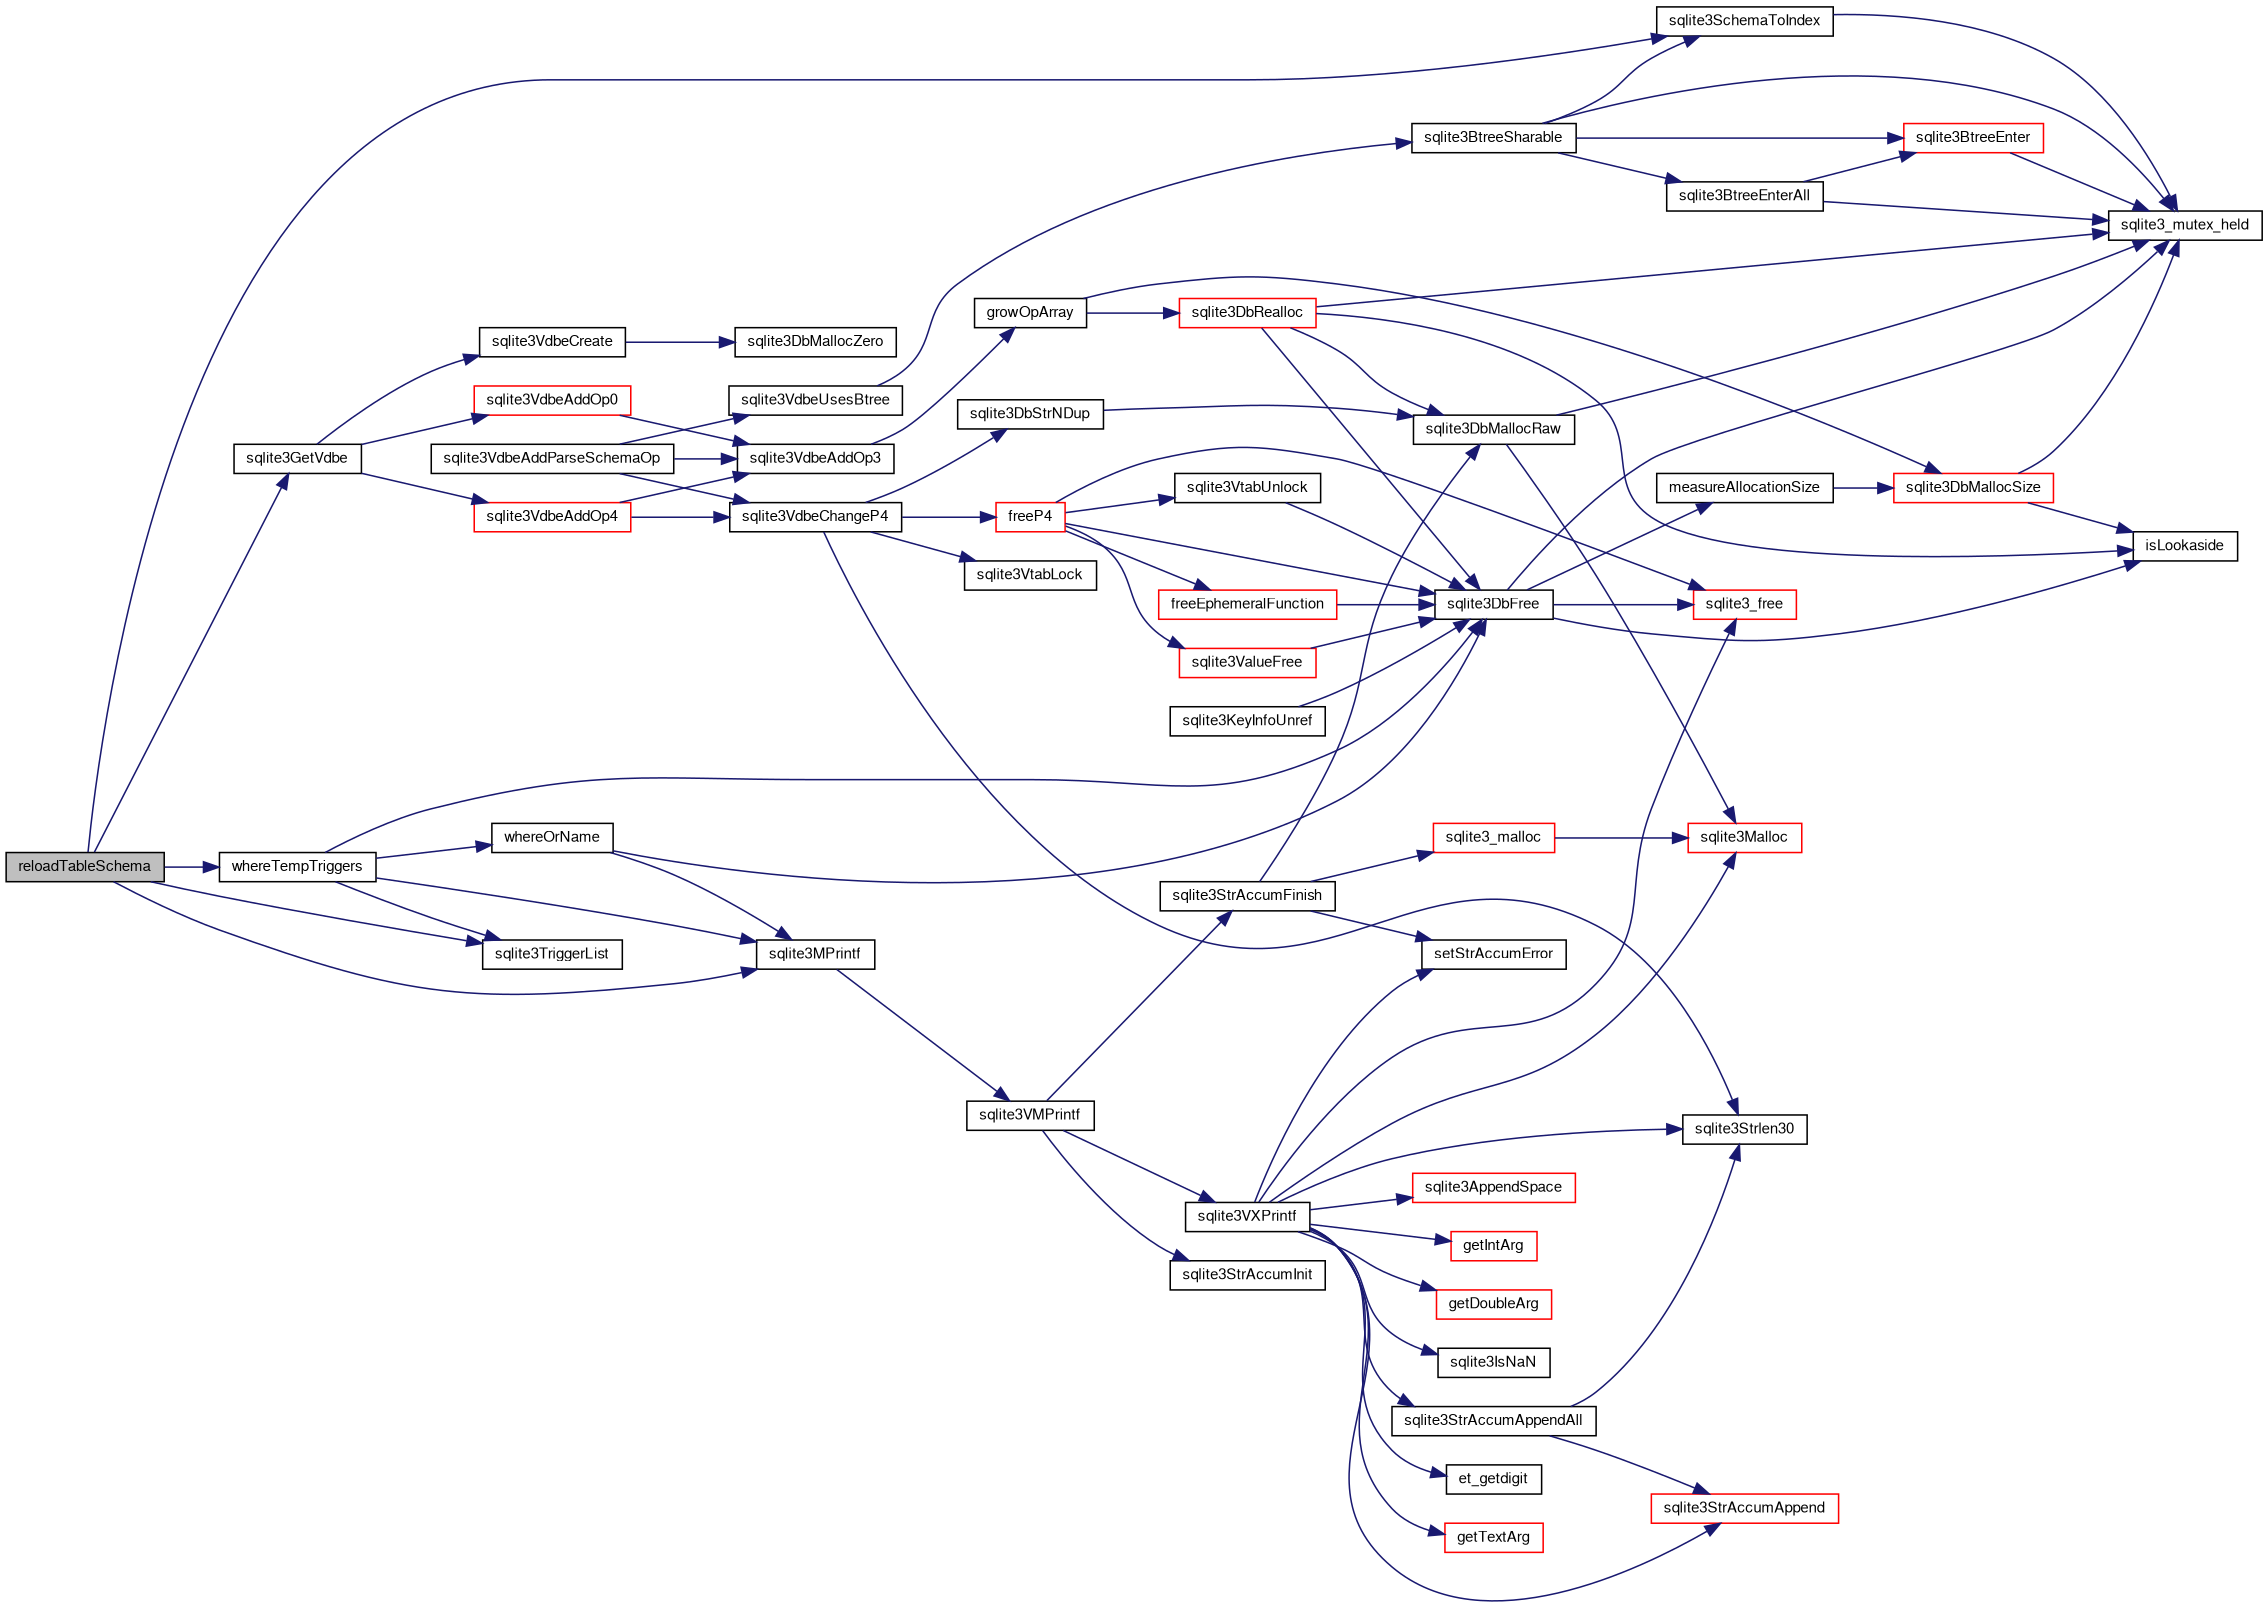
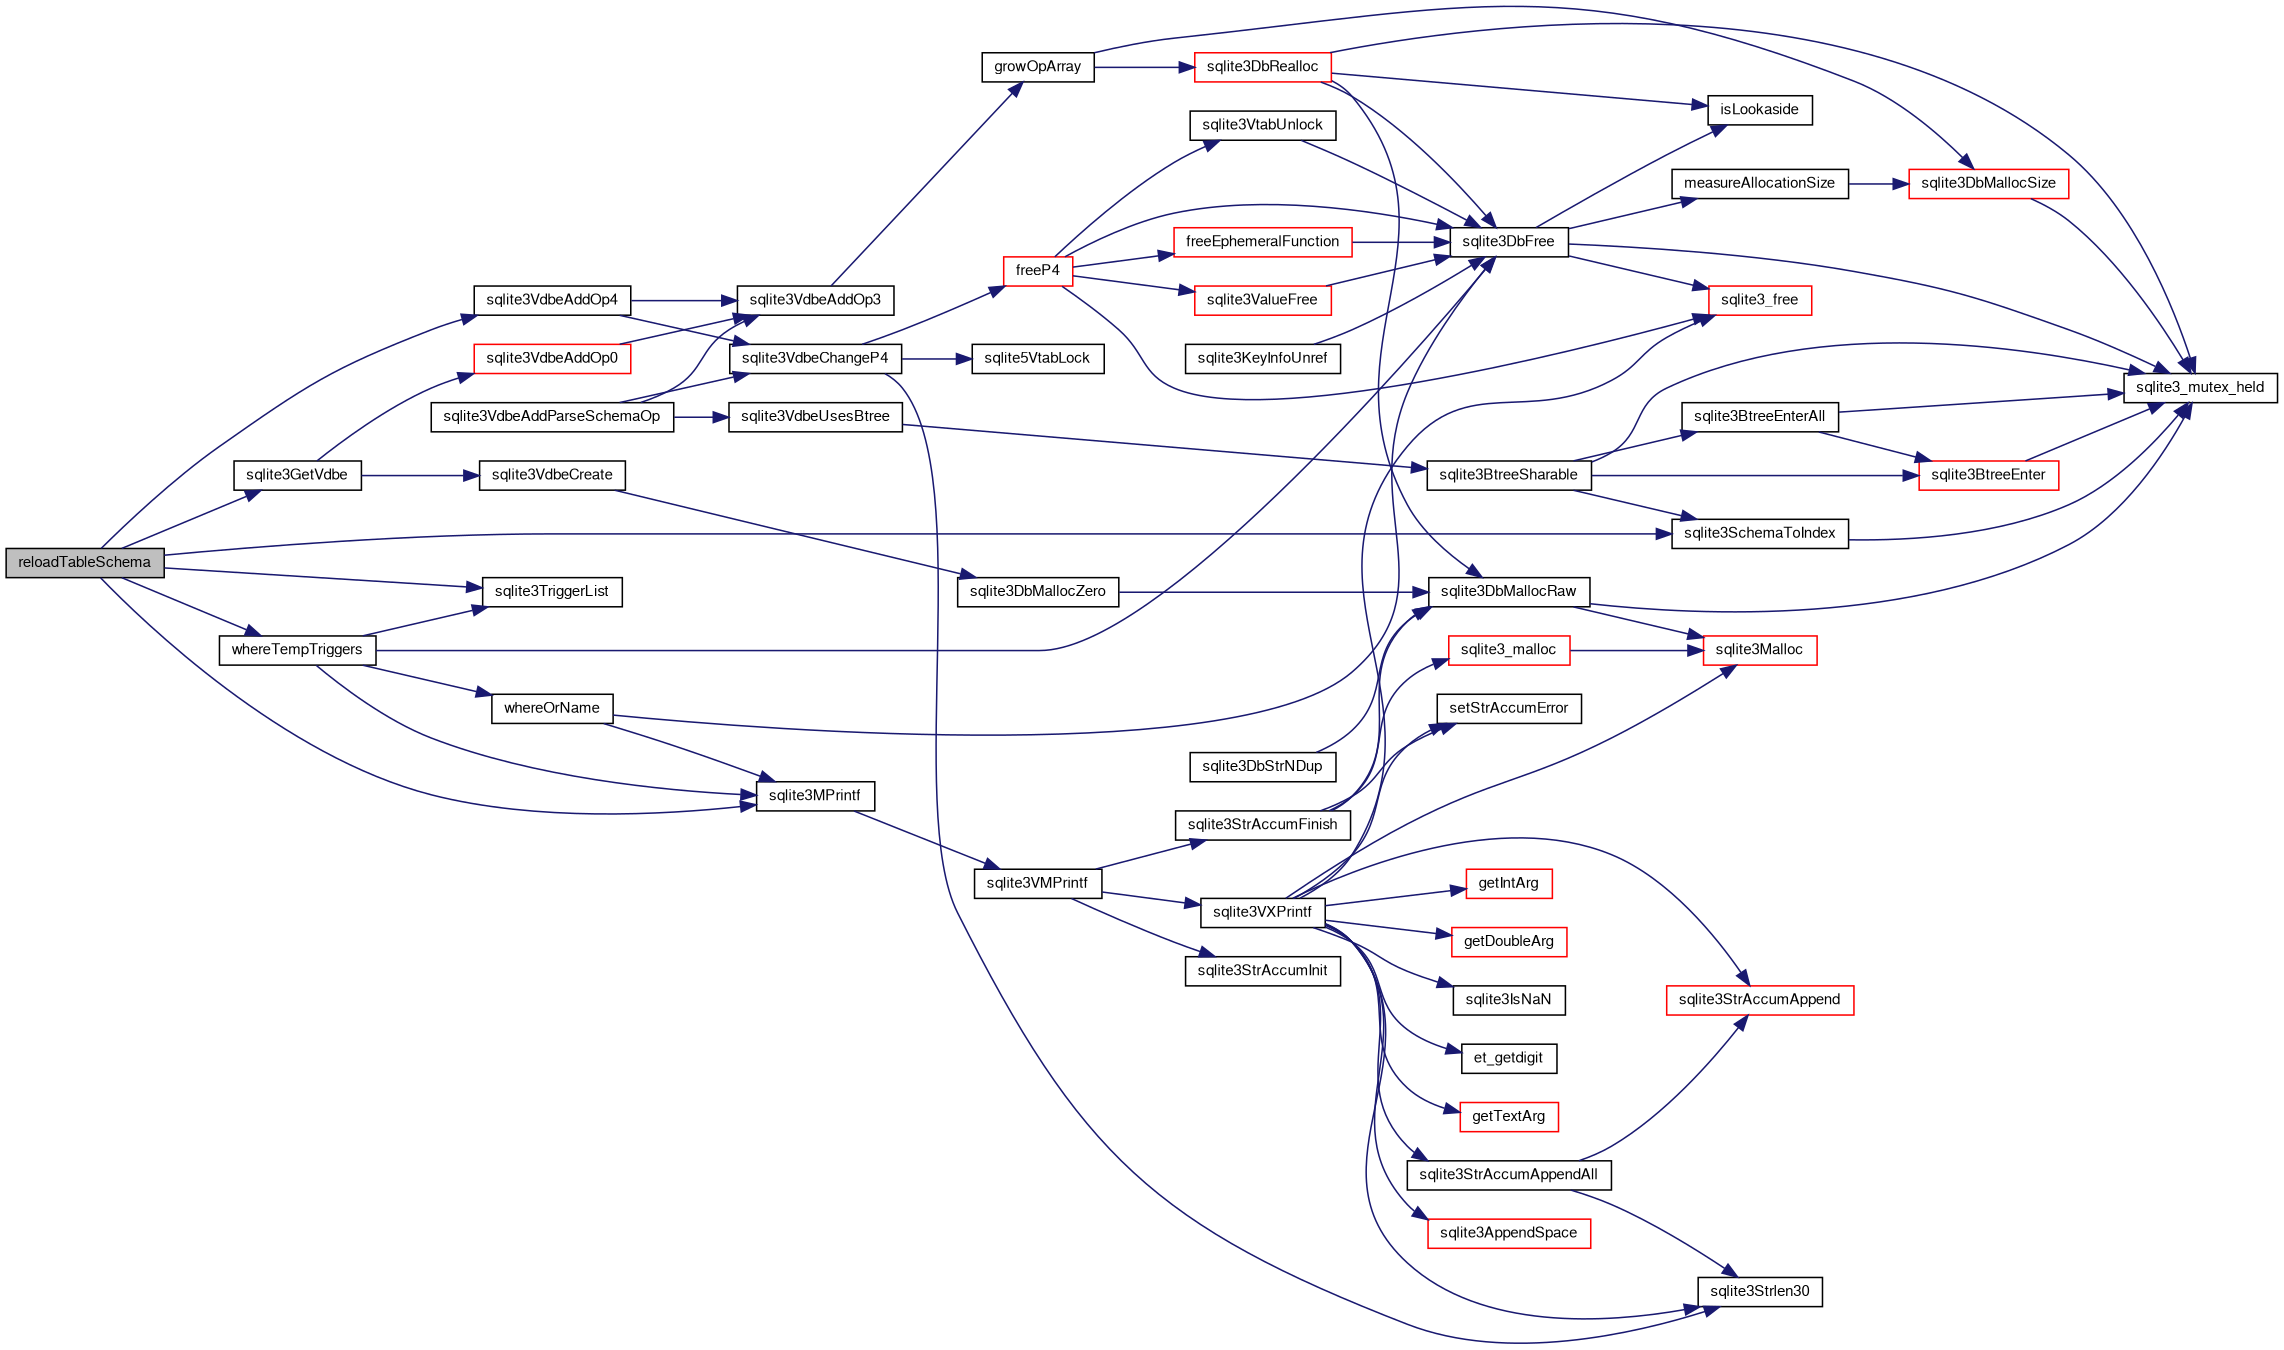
edge "sqlite3VdbeChangeP4" -> "sqlite3DbStrNDup": removed
edge "sqlite3GetVdbe" -> "sqlite3VdbeAddOp4": now "reloadTableSchema" -> "sqlite3VdbeAddOp4"
edge "sqlite3DbMallocSize" -> "isLookaside": removed
node "sqlite3VdbeAddOp4": color red -> black
node "sqlite3VtabLock": label "sqlite3VtabLock" -> "sqlite5VtabLock"
edge "sqlite3DbMallocZero" -> "sqlite3DbMallocRaw": added
